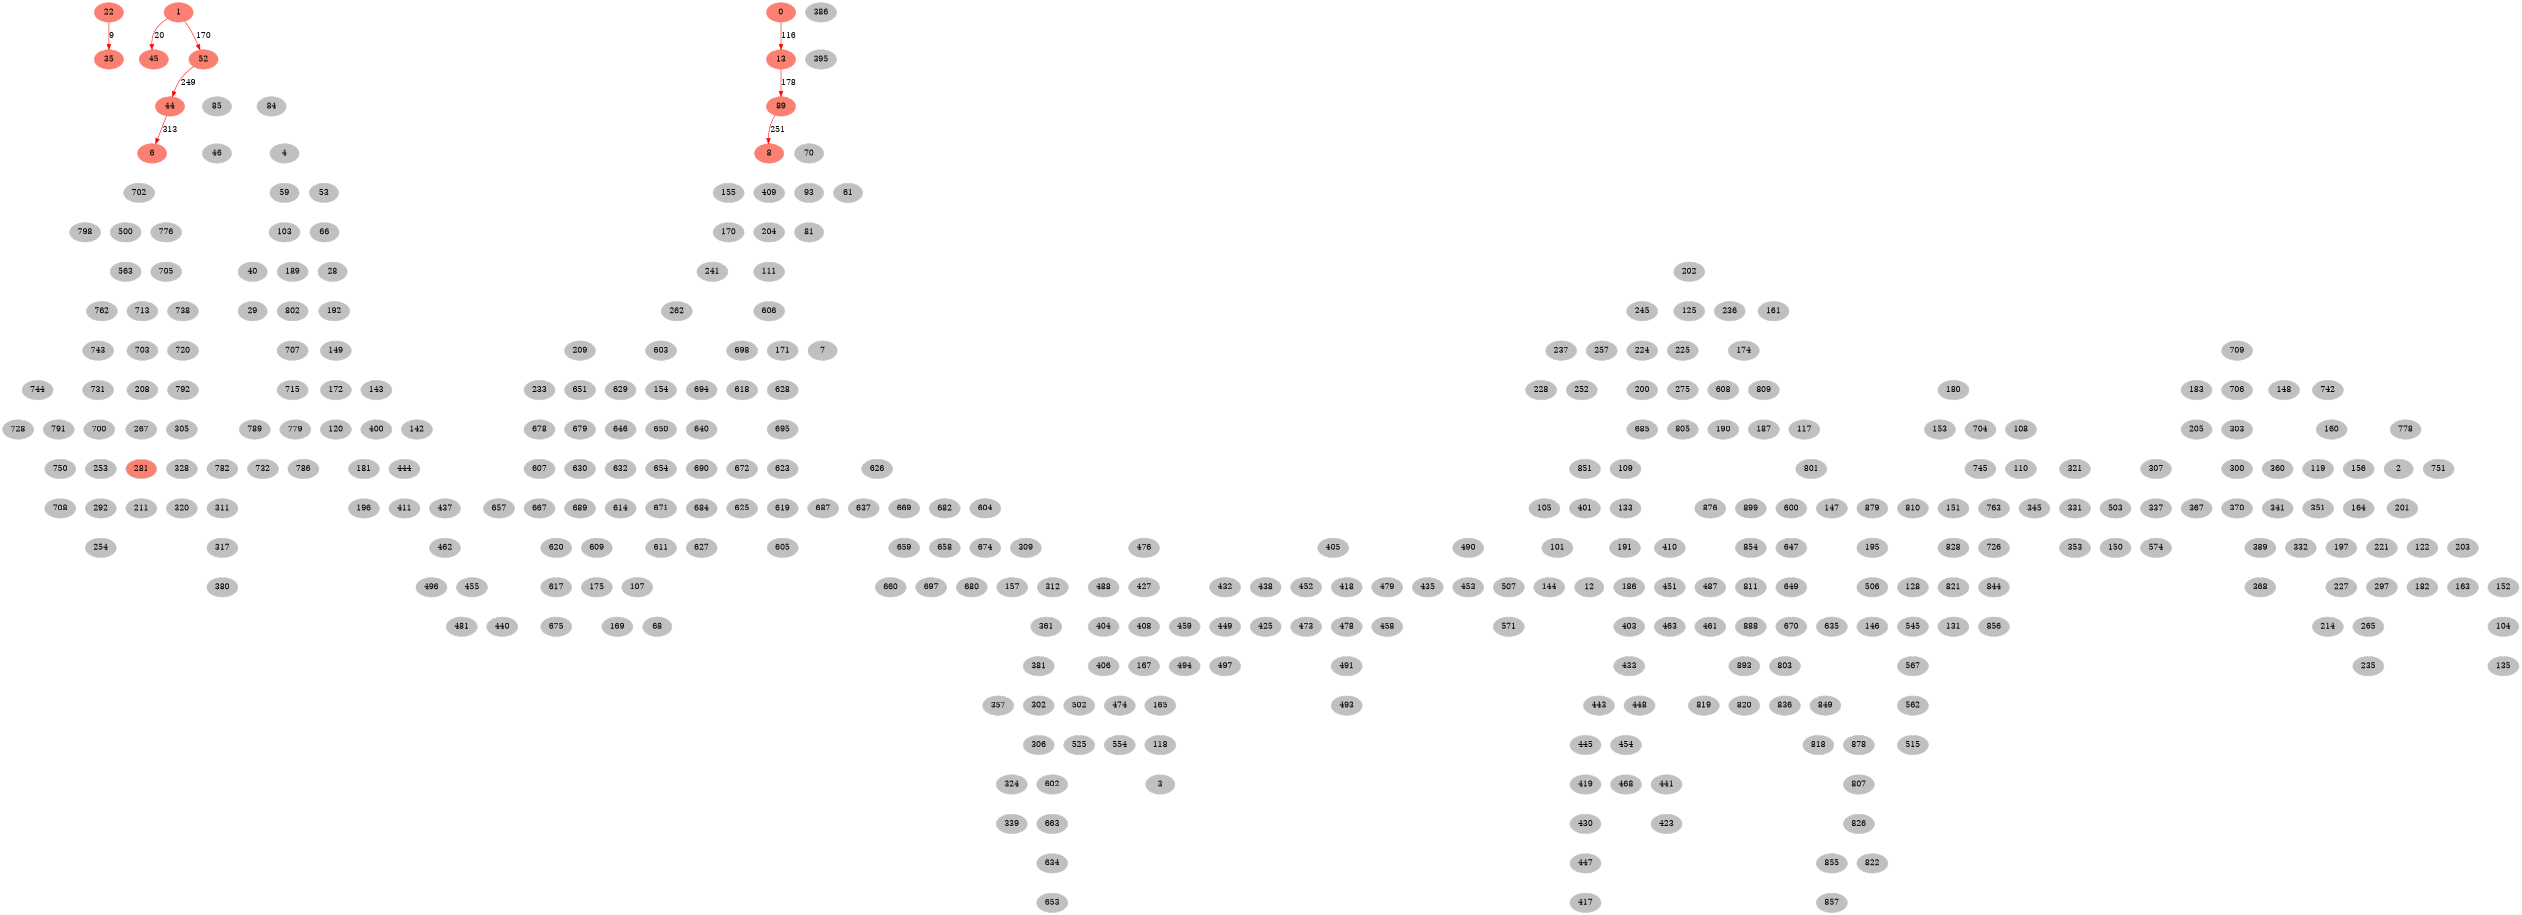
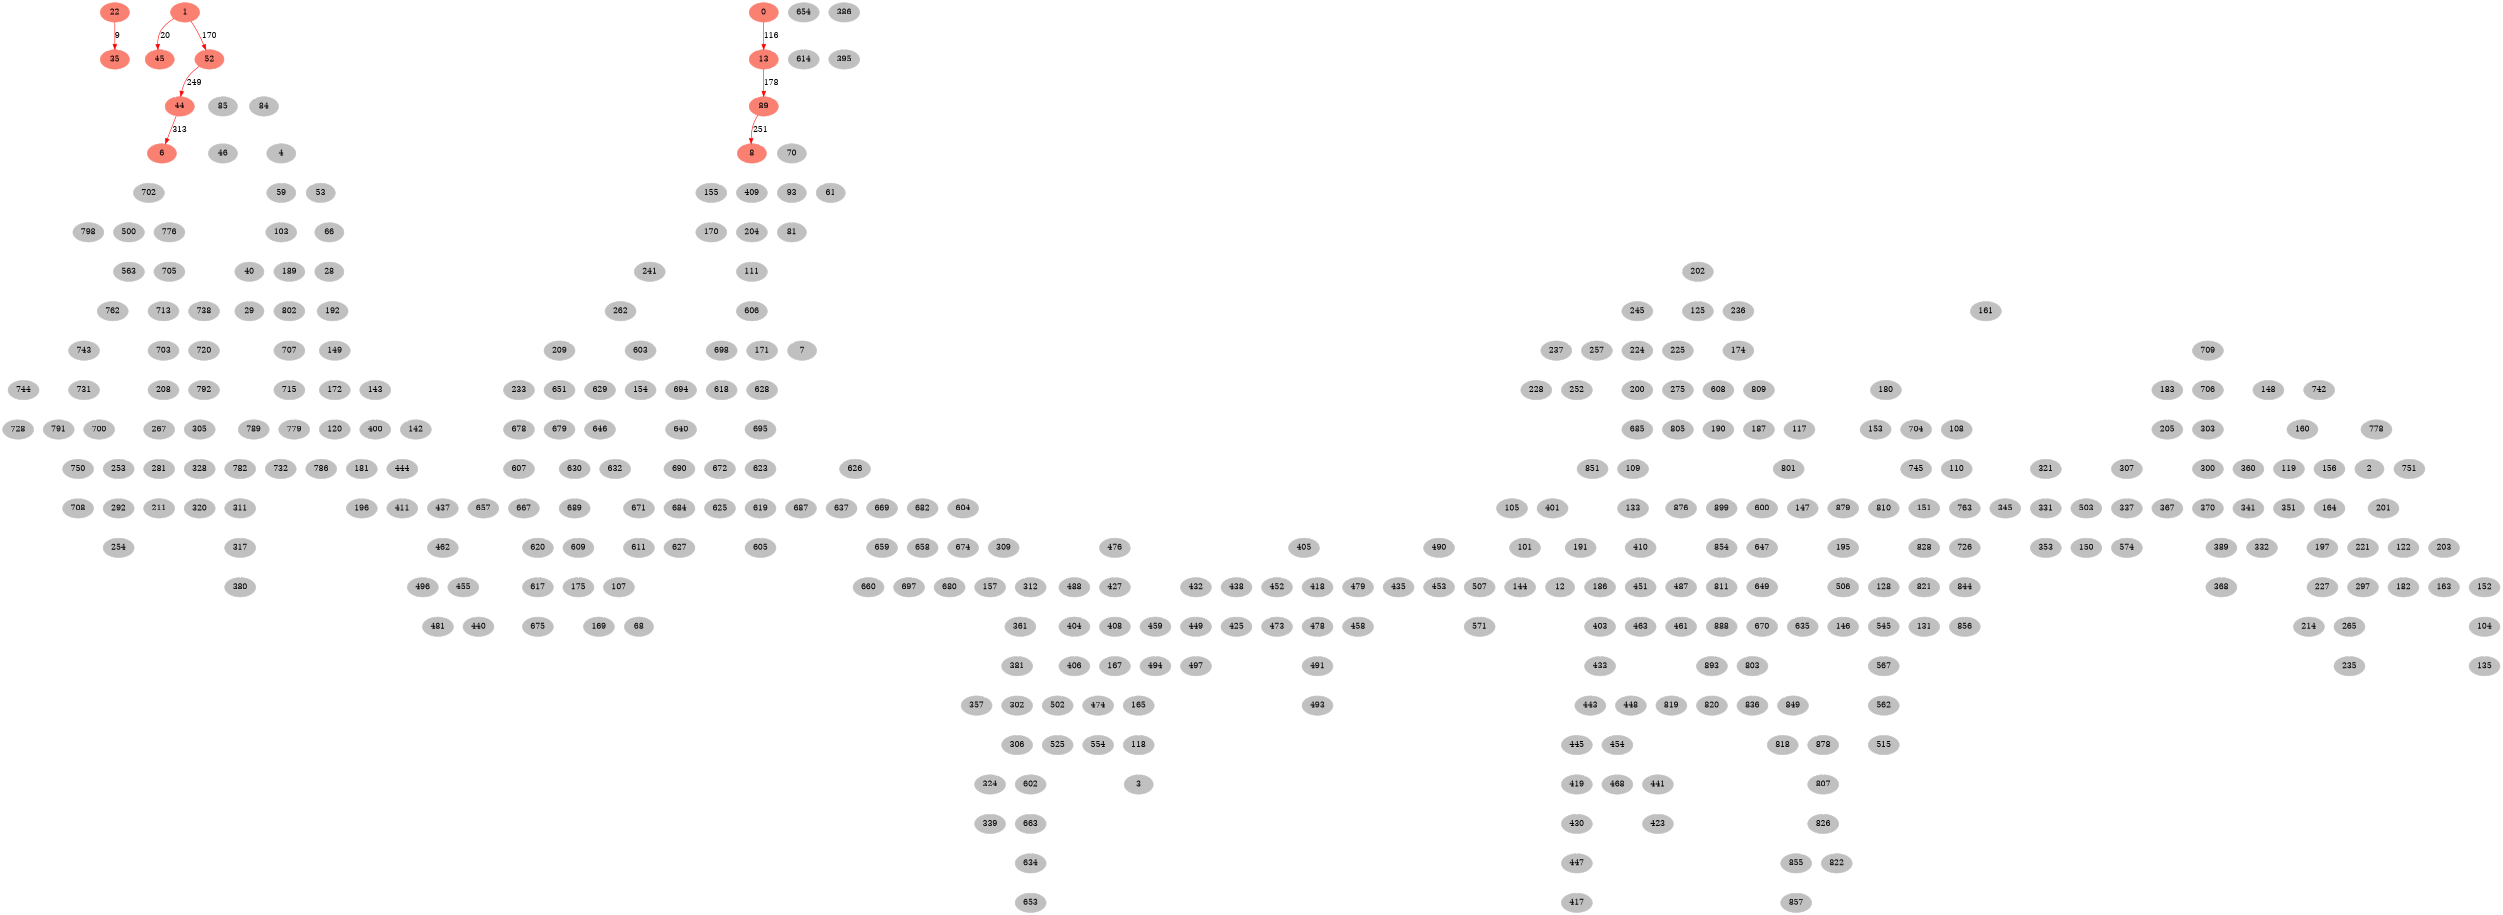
node "650": removed
node "281": fillcolor salmon -> grey
